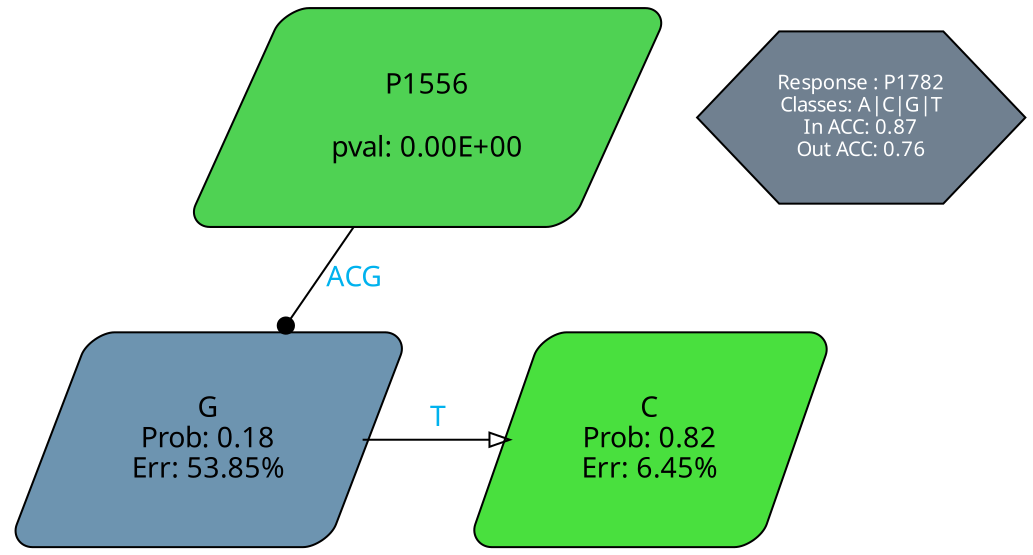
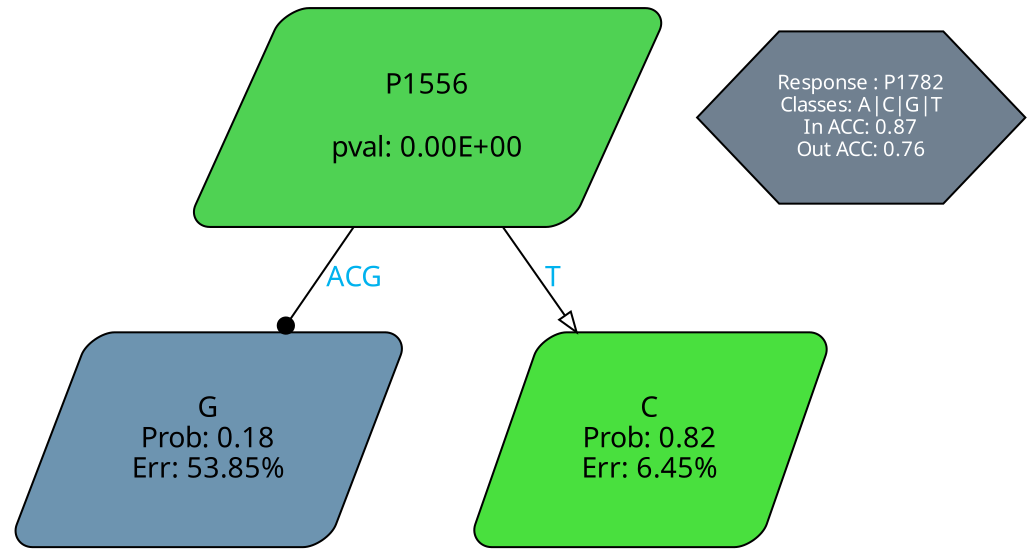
edge "G Prob: 0.18 Err: 53.85%" -> "C Prob: 0.82 Err: 6.45%": now "P1556 pval: 0.00E+00" -> "C Prob: 0.82 Err: 6.45%"
